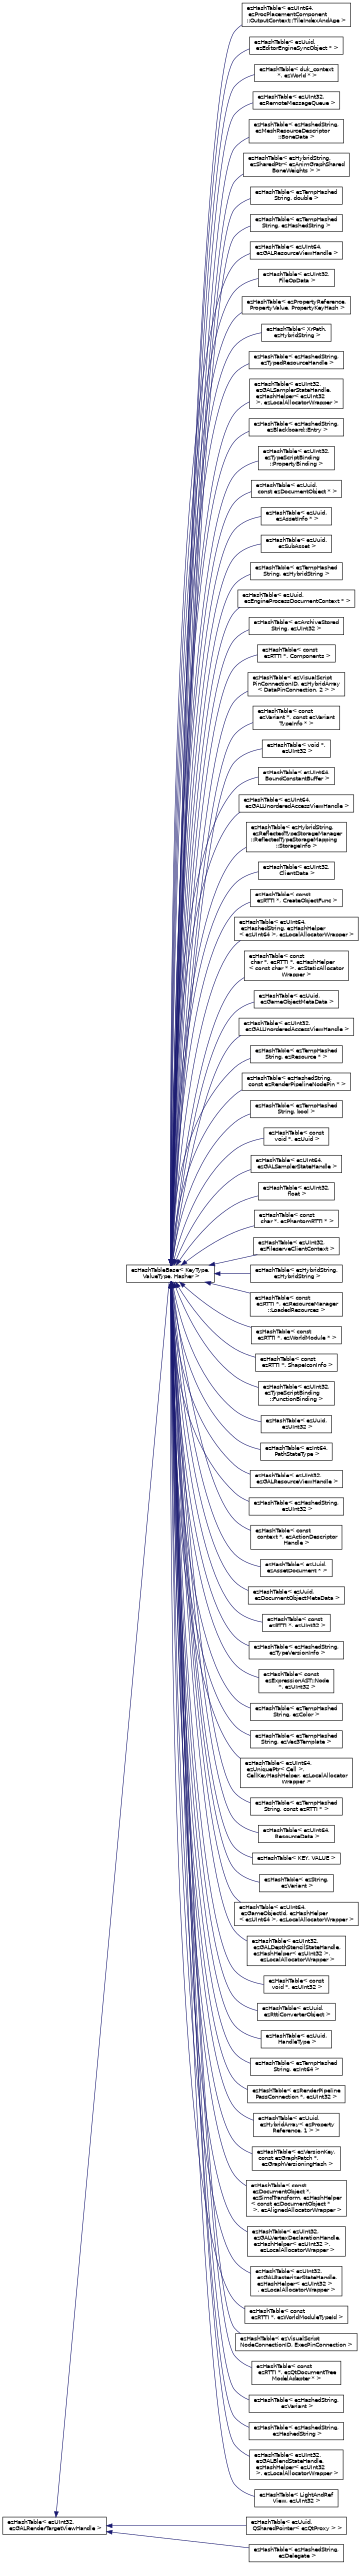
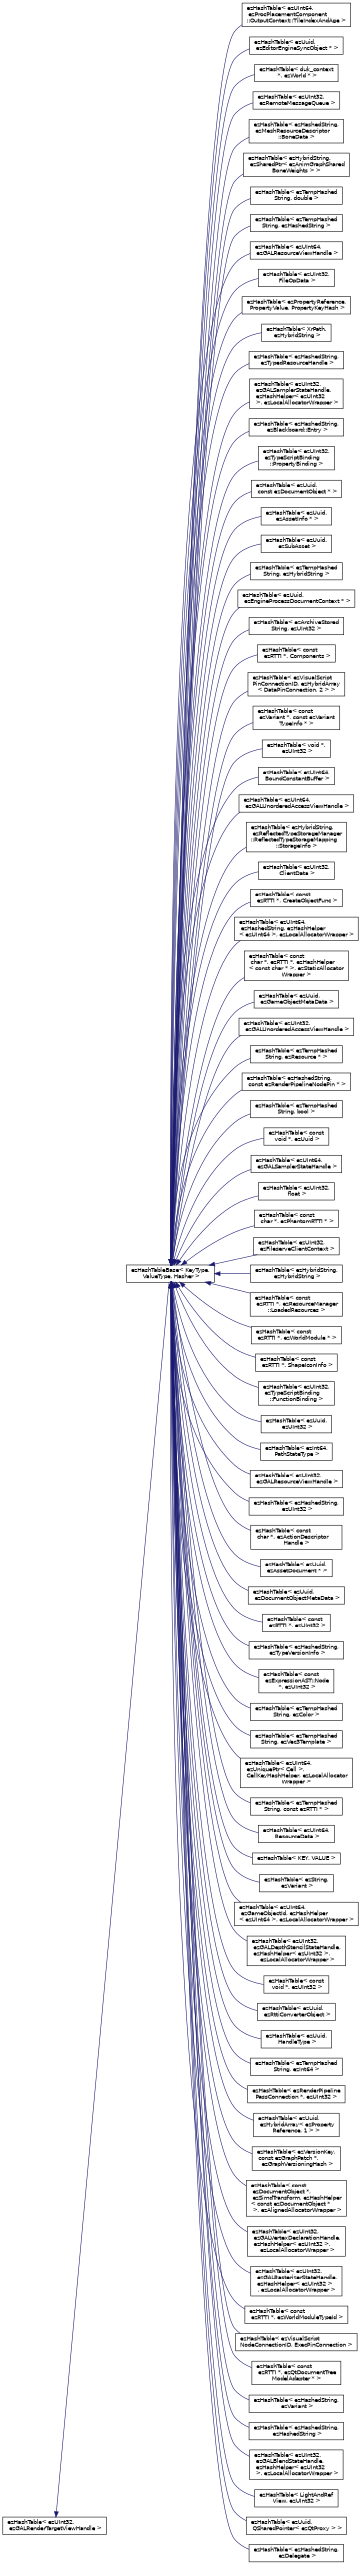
node "ezHashTable< const context *, ezActionDescriptor Handle >": label "ezHashTable< const context *, ezActionDescriptor Handle >" -> "ezHashTable< const char *, ezActionDescriptor Handle >"
edge "ezHashTable< ezUuid, QSharedPointer< ezQtProxy > >" -> "ezHashTable< ezUInt32, ezGALRenderTargetViewHandle >": now "ezHashTable< ezUuid, QSharedPointer< ezQtProxy > >" -> "ezHashTableBase< KeyType, ValueType, Hasher >"
edge "ezHashTable< ezHashedString, ezDelegate >" -> "ezHashTable< ezUInt32, ezGALRenderTargetViewHandle >": now "ezHashTable< ezHashedString, ezDelegate >" -> "ezHashTableBase< KeyType, ValueType, Hasher >"
